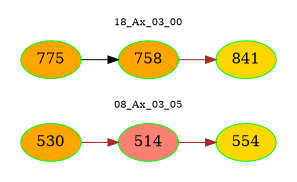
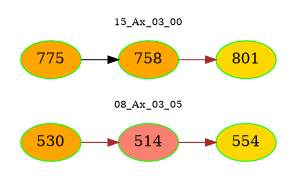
cluster "18_Ax_03_00": label "18_Ax_03_00" -> "15_Ax_03_00"
node "841": label "841" -> "801"
